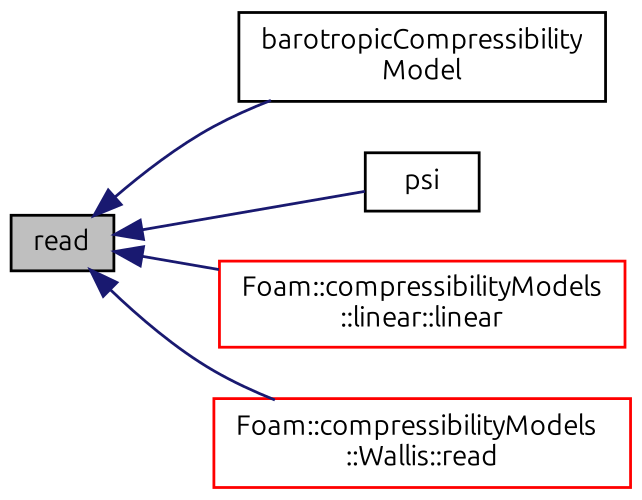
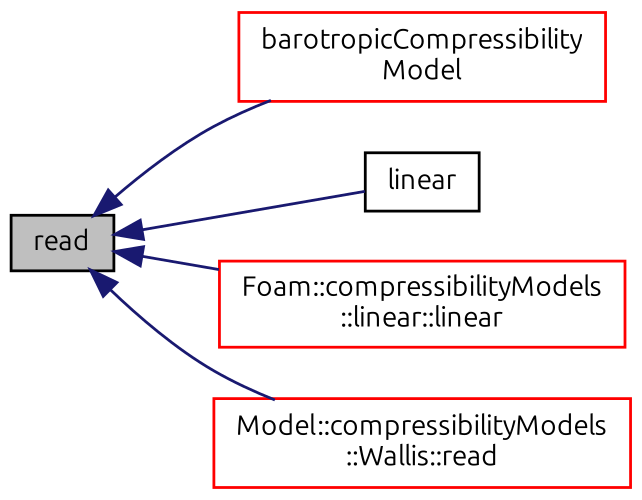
node "barotropicCompressibility Model": color black -> red
node "psi": label "psi" -> "linear"
node "Foam::compressibilityModels ::Wallis::read": label "Foam::compressibilityModels ::Wallis::read" -> "Model::compressibilityModels ::Wallis::read"
